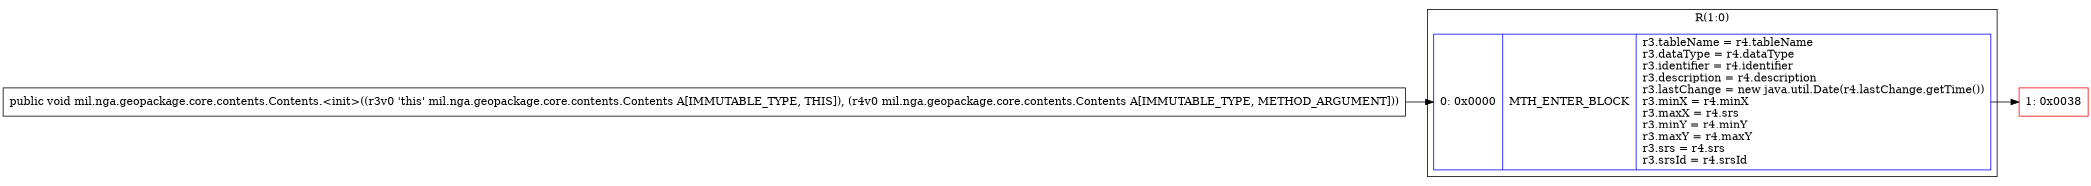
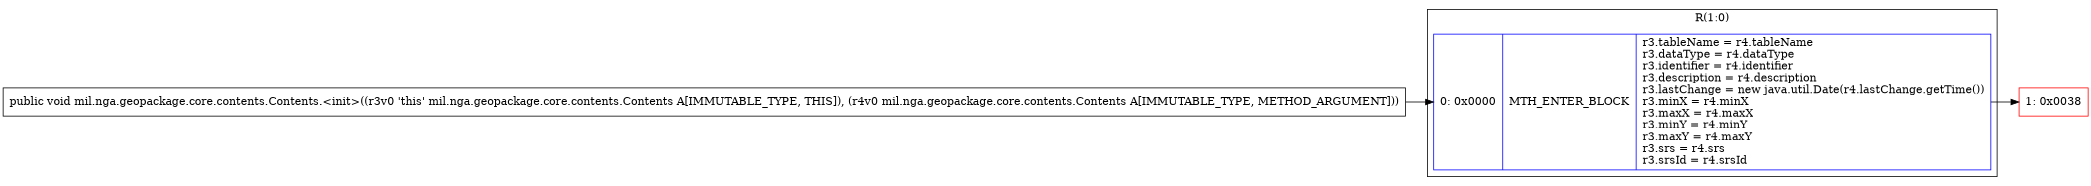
node "0: 0x0000": text "r3.maxX = r4.srs" -> "r3.maxX = r4.maxX"
